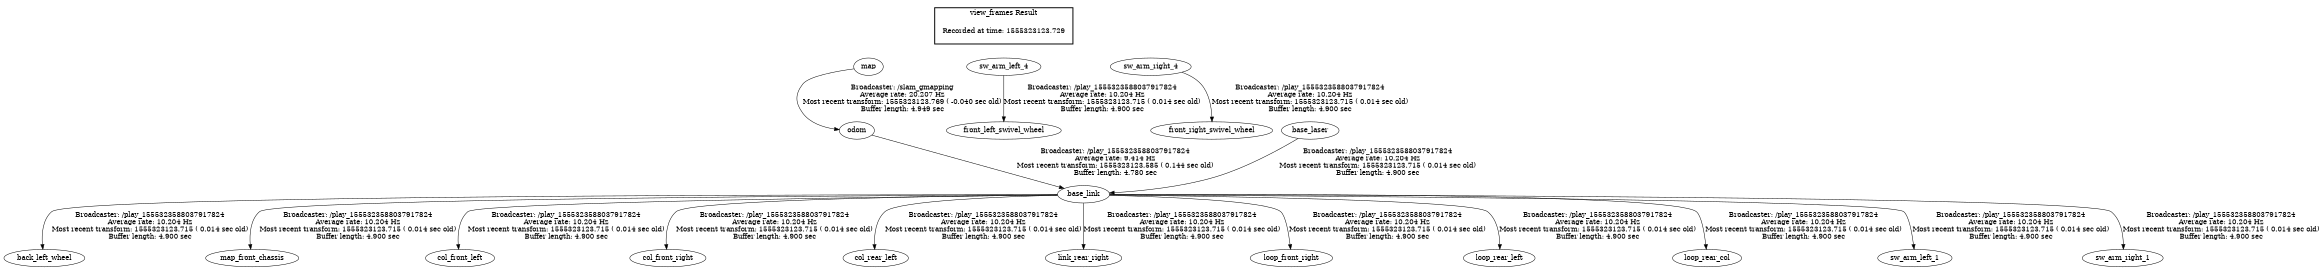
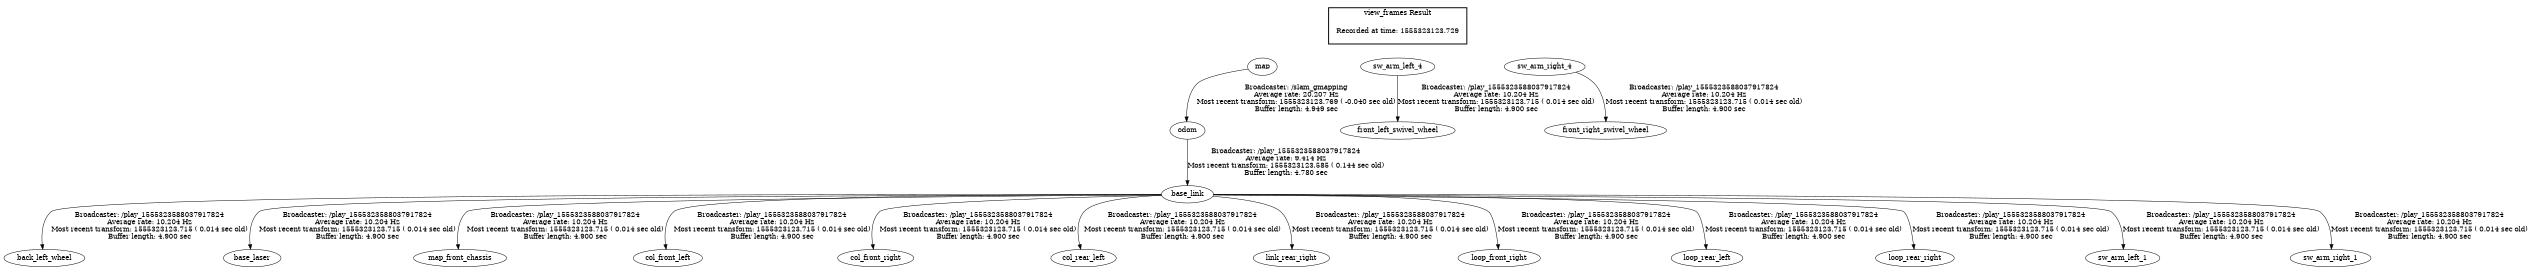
edge "base_laser" -> "base_link": reversed
node "loop_rear_col": label "loop_rear_col" -> "loop_rear_right"
